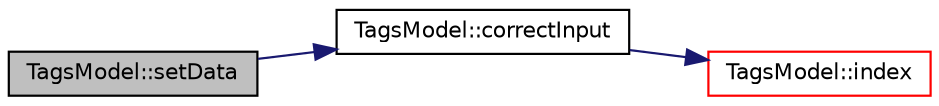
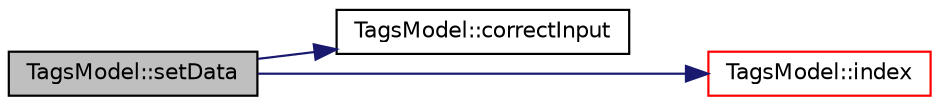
edge "TagsModel::correctInput" -> "TagsModel::index": now "TagsModel::setData" -> "TagsModel::index"
